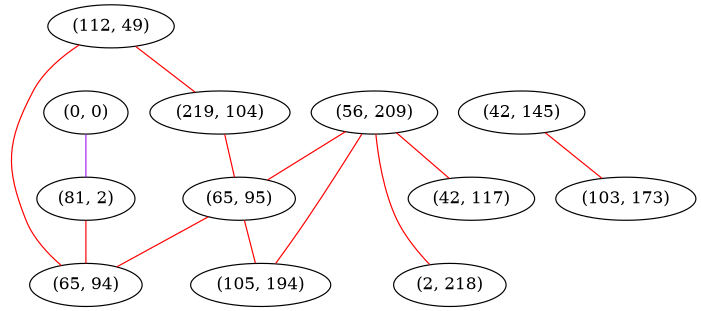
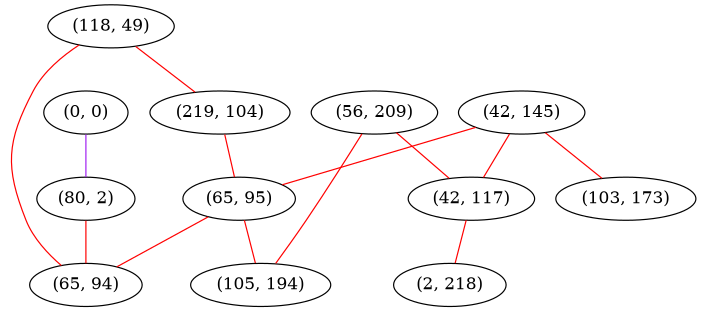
node "(112, 49)": label "(112, 49)" -> "(118, 49)"
edge "(56, 209)" -- "(65, 95)": now "(42, 145)" -- "(65, 95)"
edge "(42, 145)" -- "(42, 117)": added
node "(81, 2)": label "(81, 2)" -> "(80, 2)"
edge "(56, 209)" -- "(2, 218)": now "(42, 117)" -- "(2, 218)"
